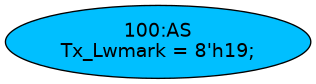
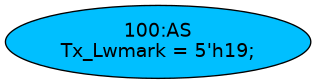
node "100:AS Tx_Lwmark = 8'h19;": label "100:AS Tx_Lwmark = 8'h19;" -> "100:AS Tx_Lwmark = 5'h19;"
